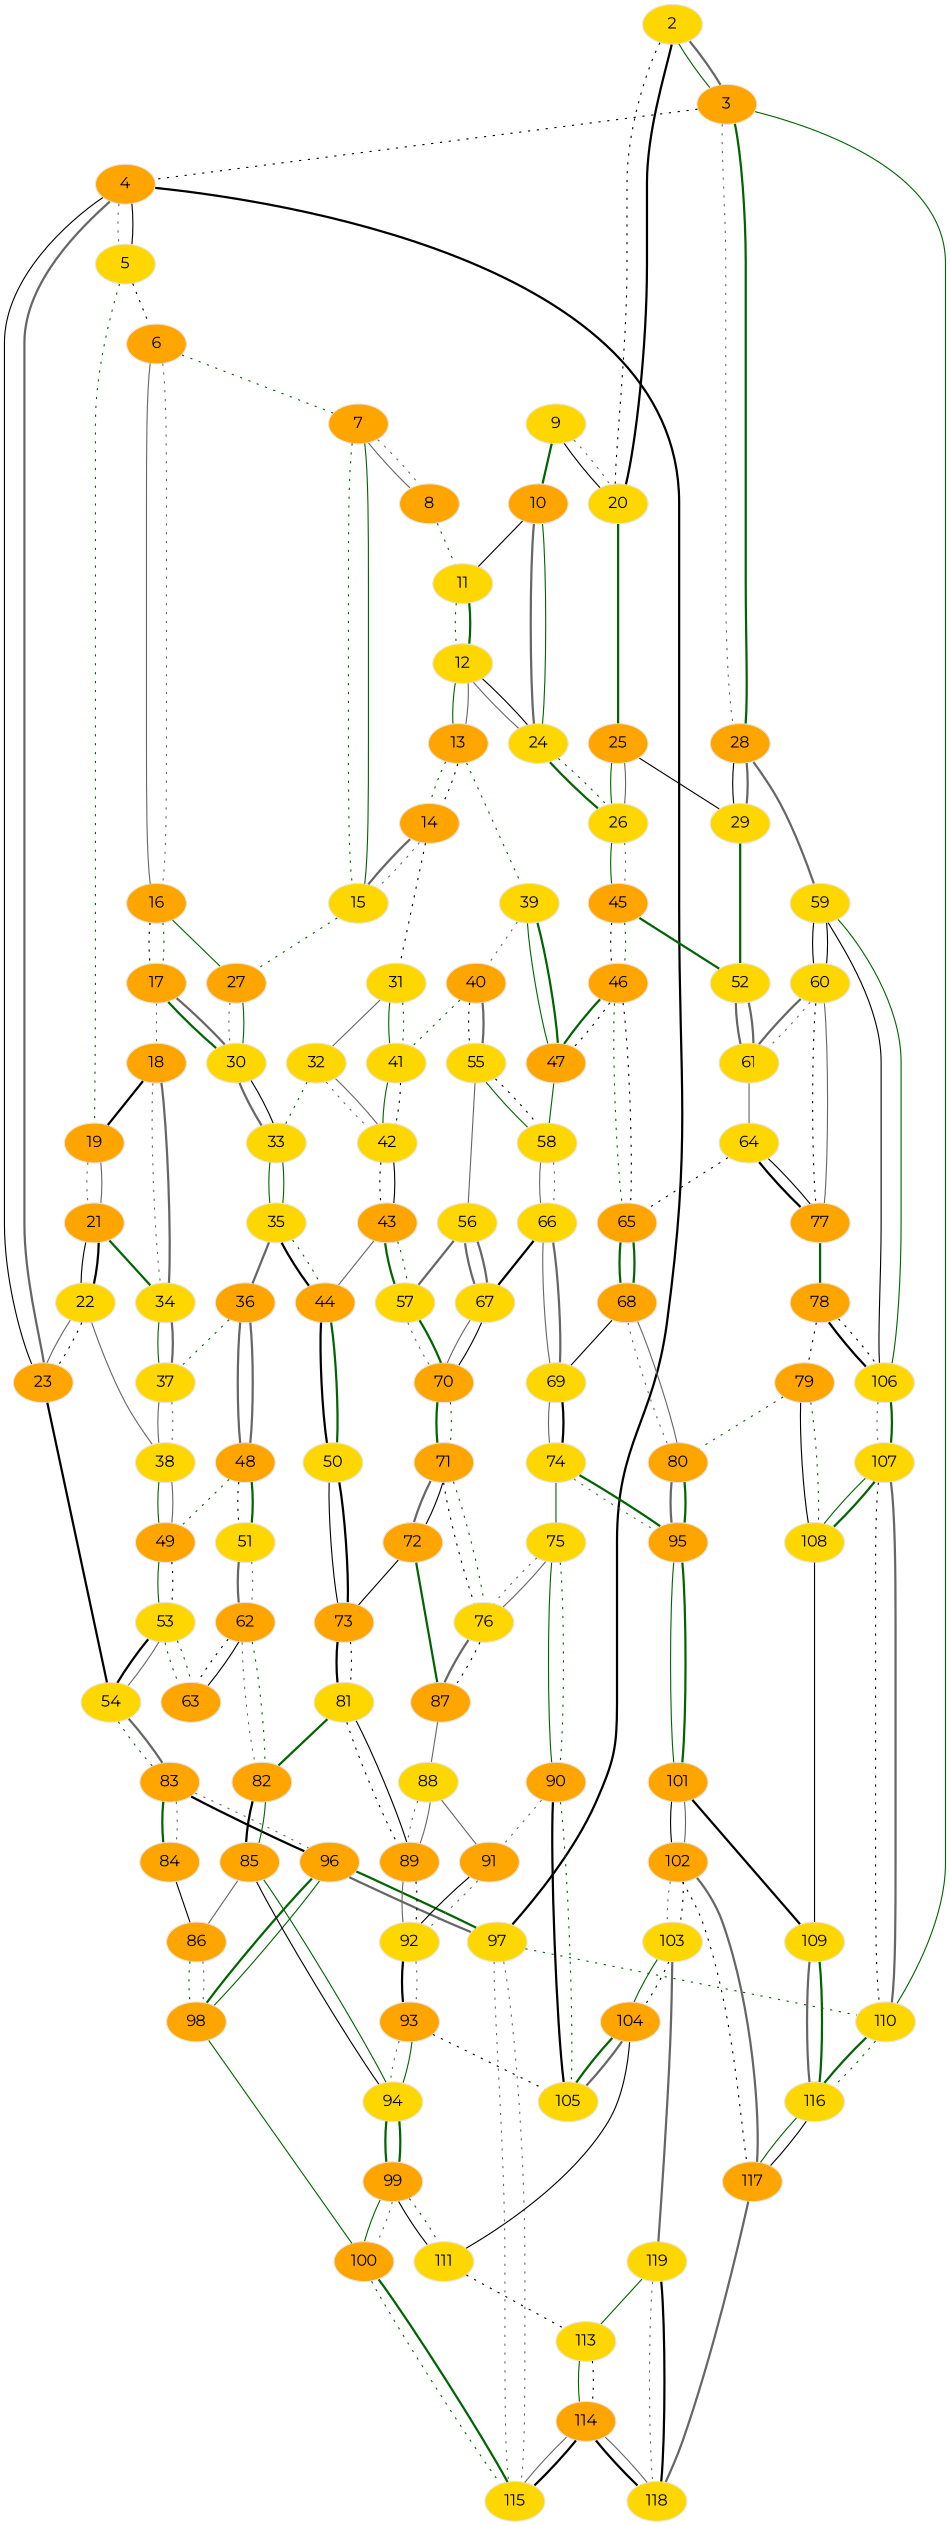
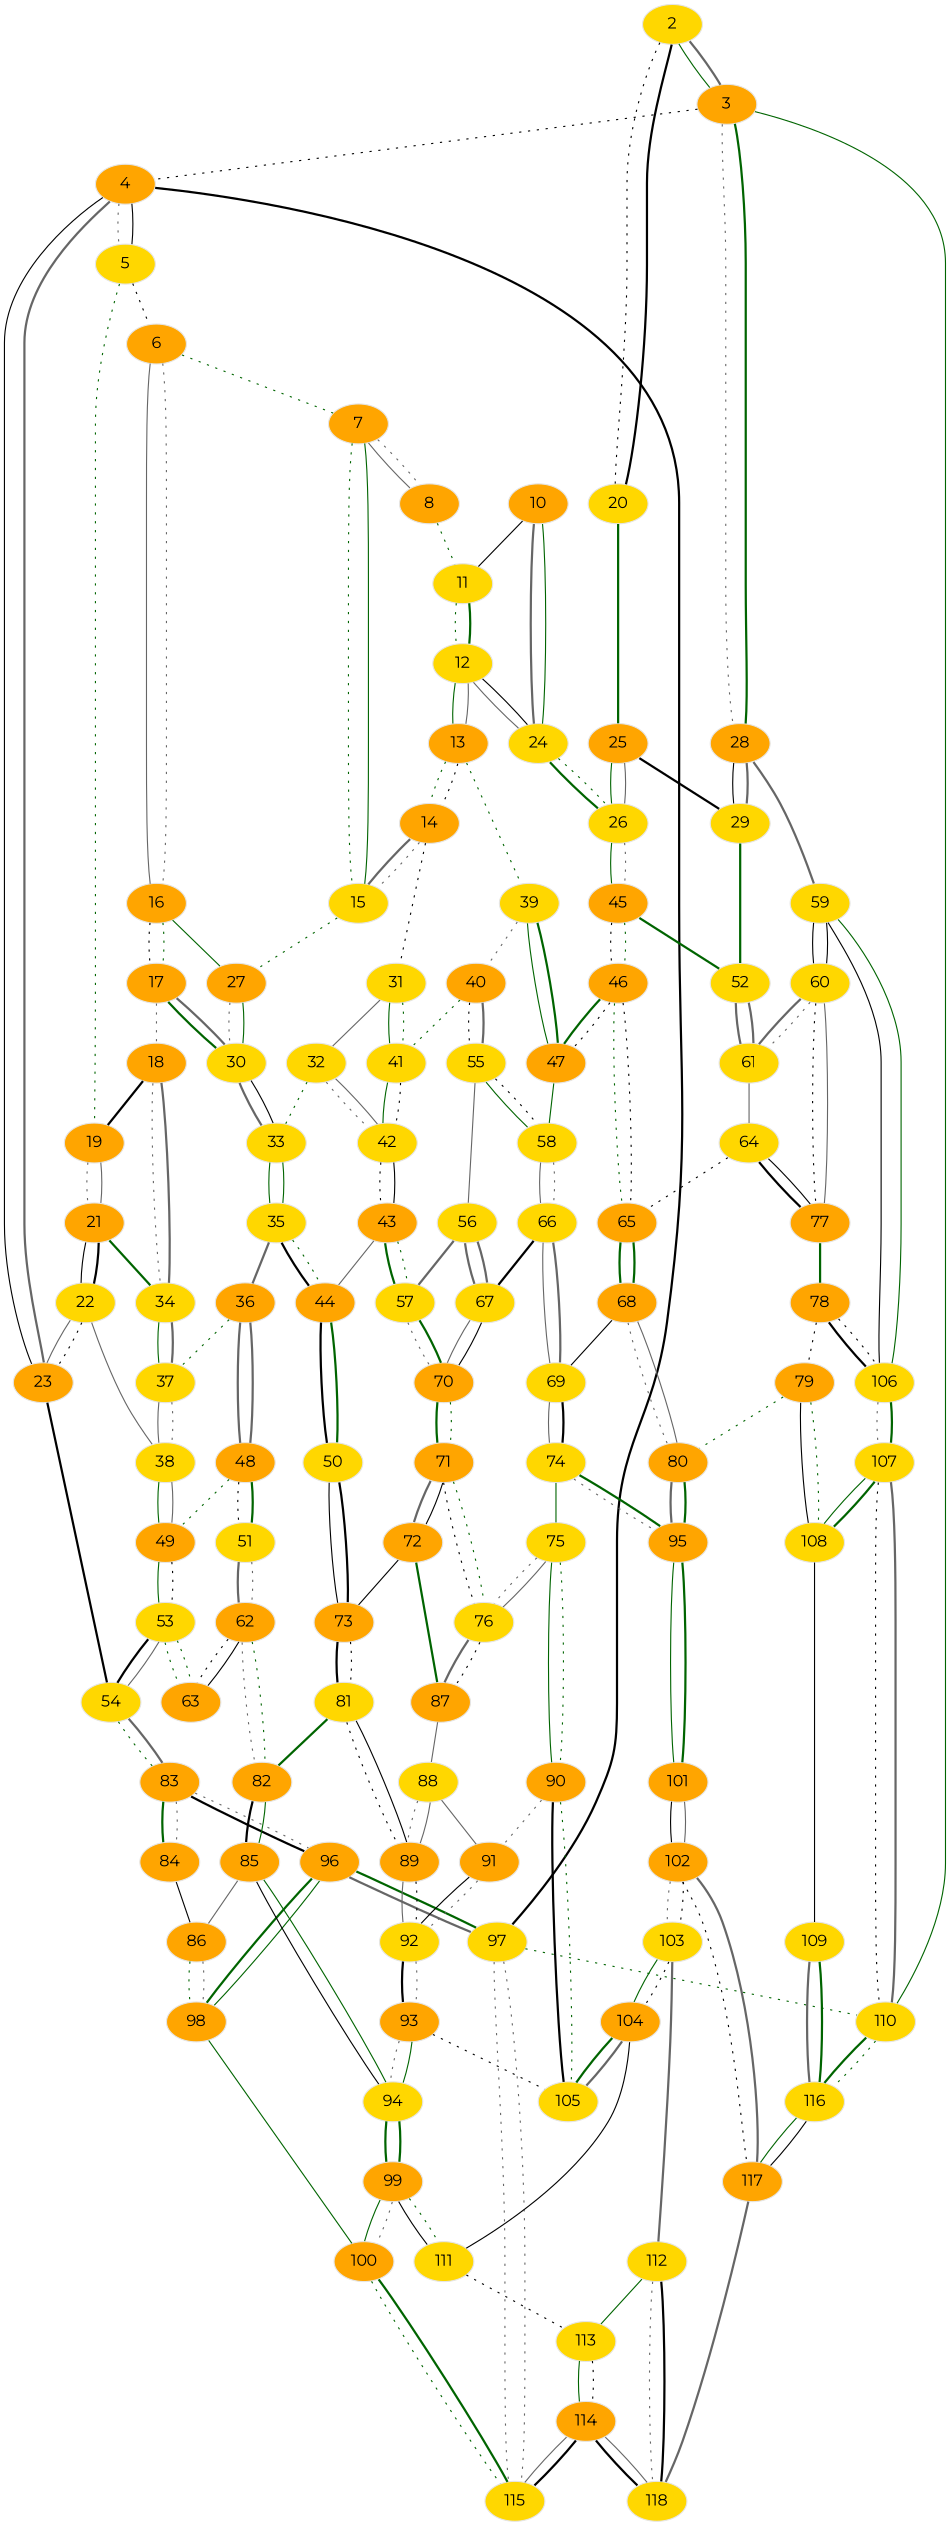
node "9": removed
edge "25" -- "29": style solid -> bold
edge "101" -- "109": removed
node "119": label "119" -> "112"
